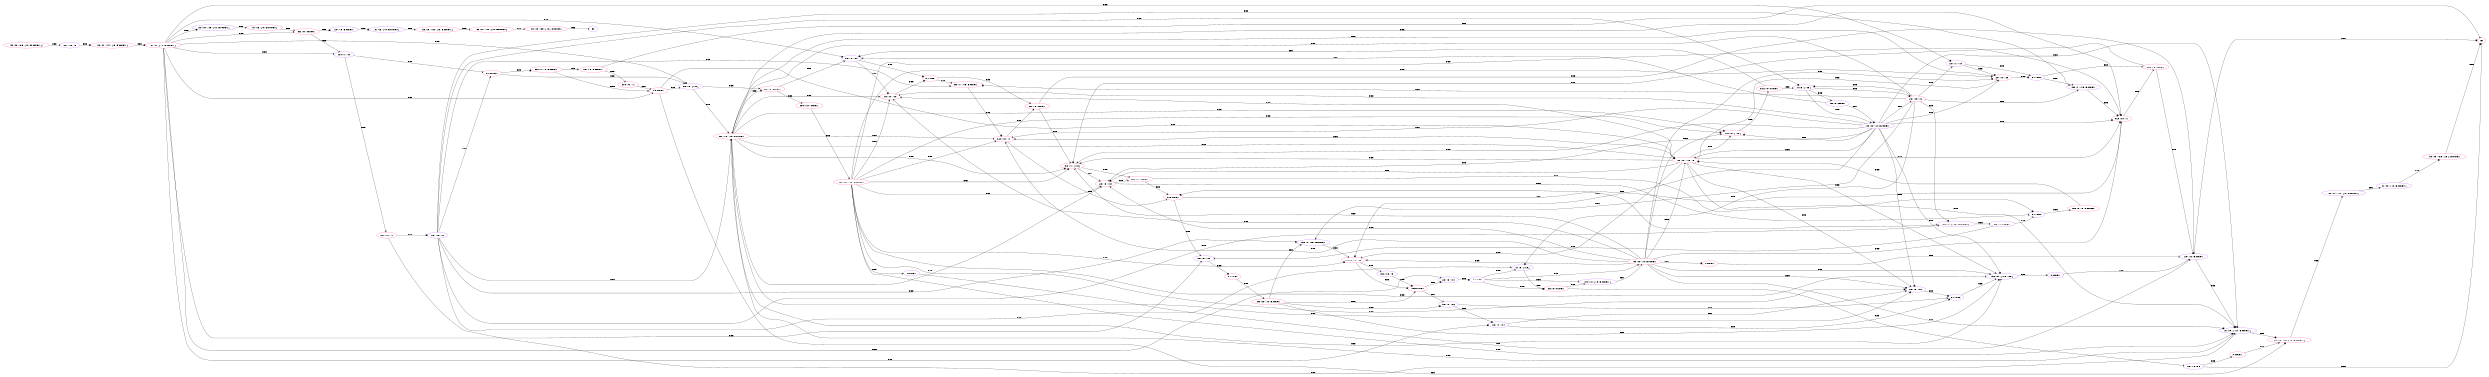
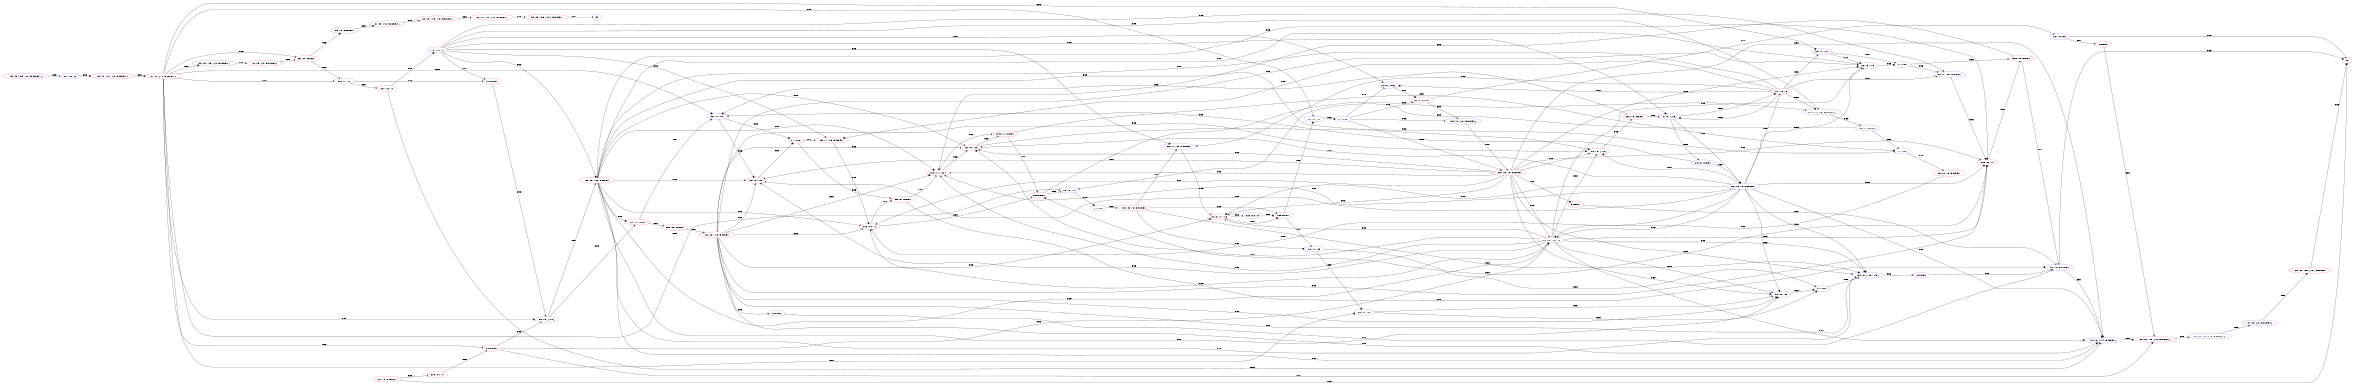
node "add x1 , x1 , # address": removed
